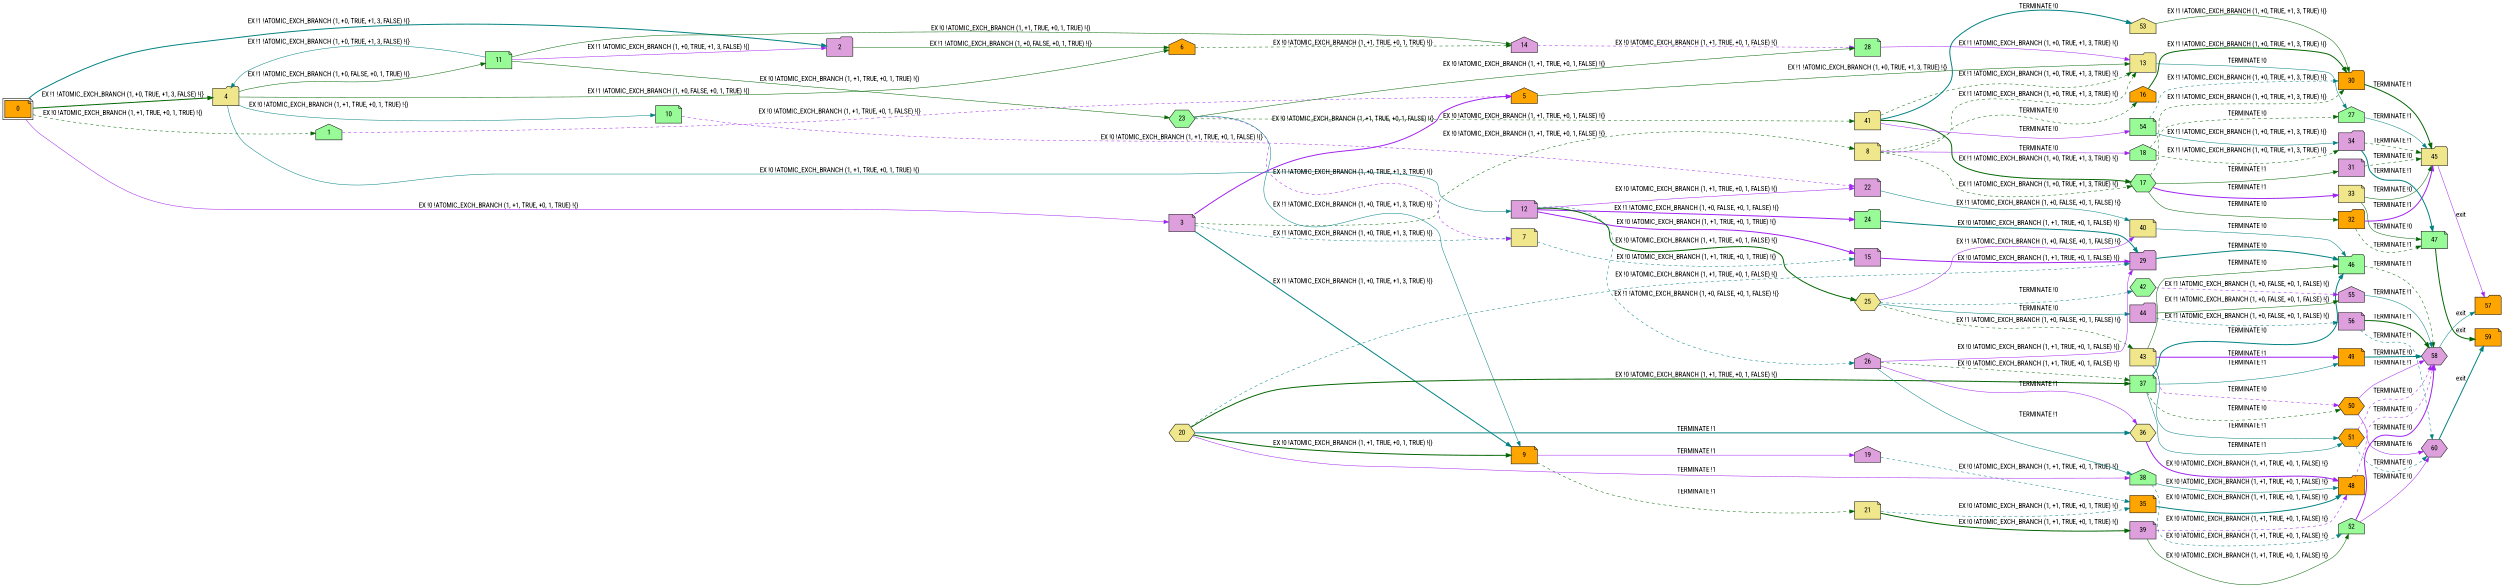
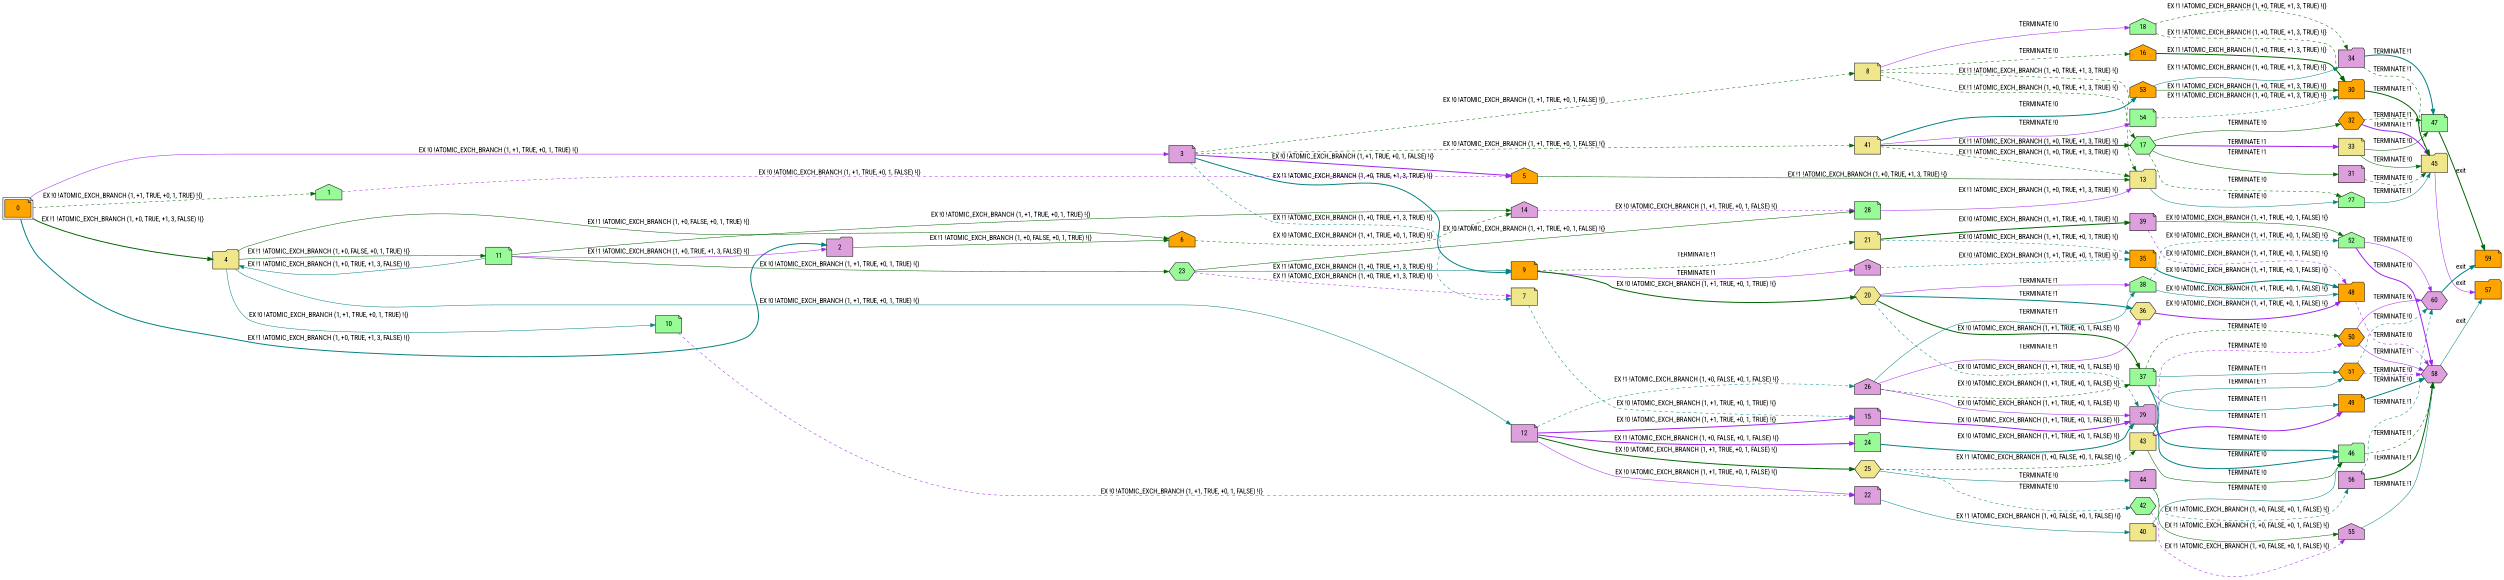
node "53": fillcolor khaki -> orange
edge "23" -> "41": now "3" -> "41"
node "41": shape folder -> note
edge "54" -> "34": now "53" -> "34"
node "32": shape folder -> hexagon
edge "25" -> "40": removed, label "EX !1 !ATOMIC_EXCH_BRANCH (1, +0, FALSE, +0, 1, FALSE) !{}"
edge "20" -> "9": reversed
